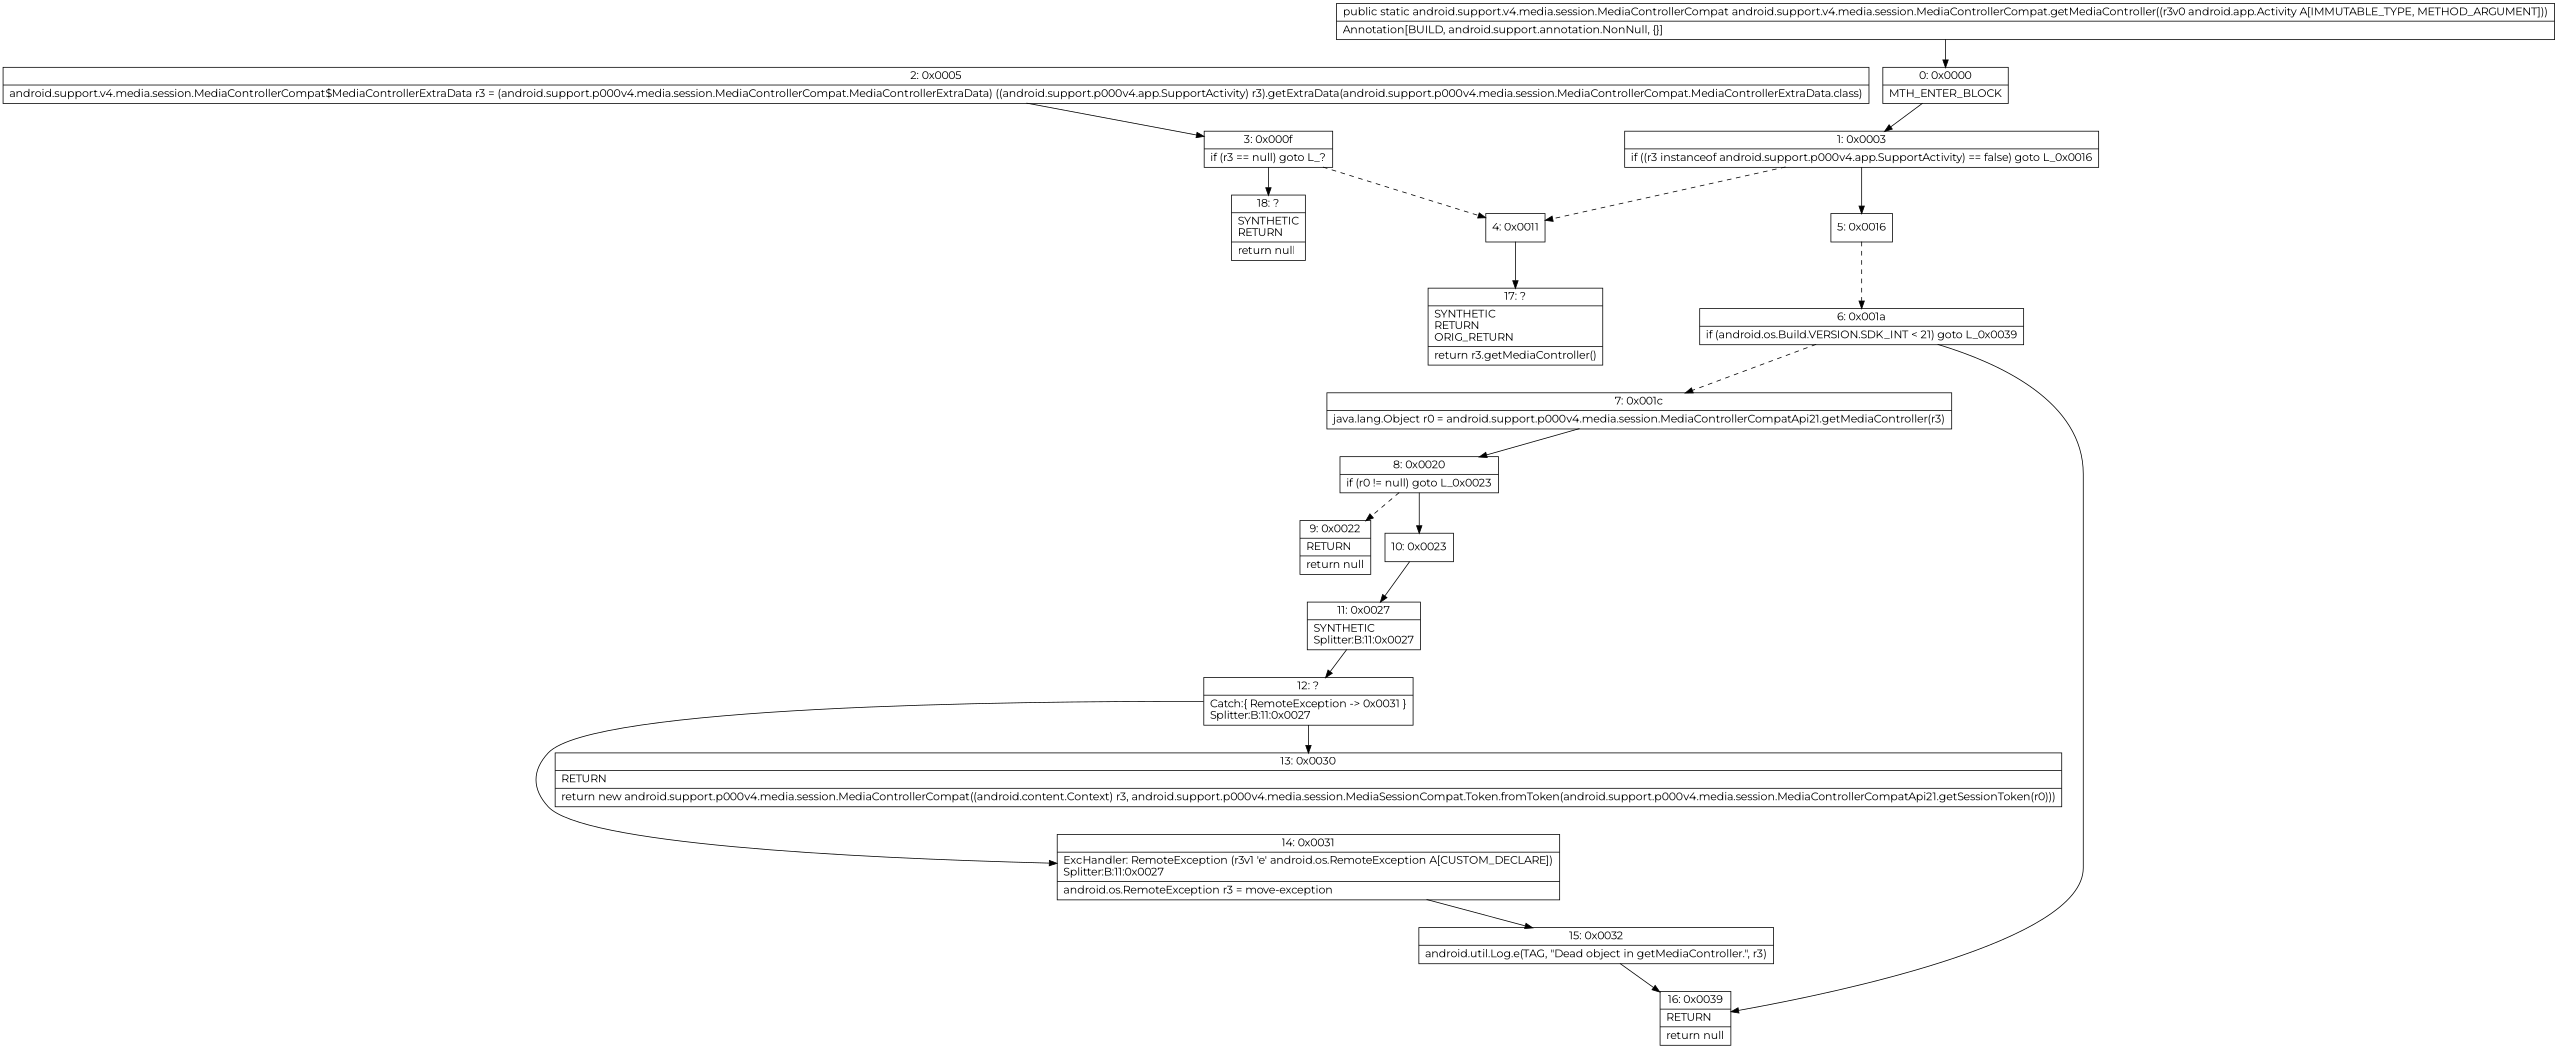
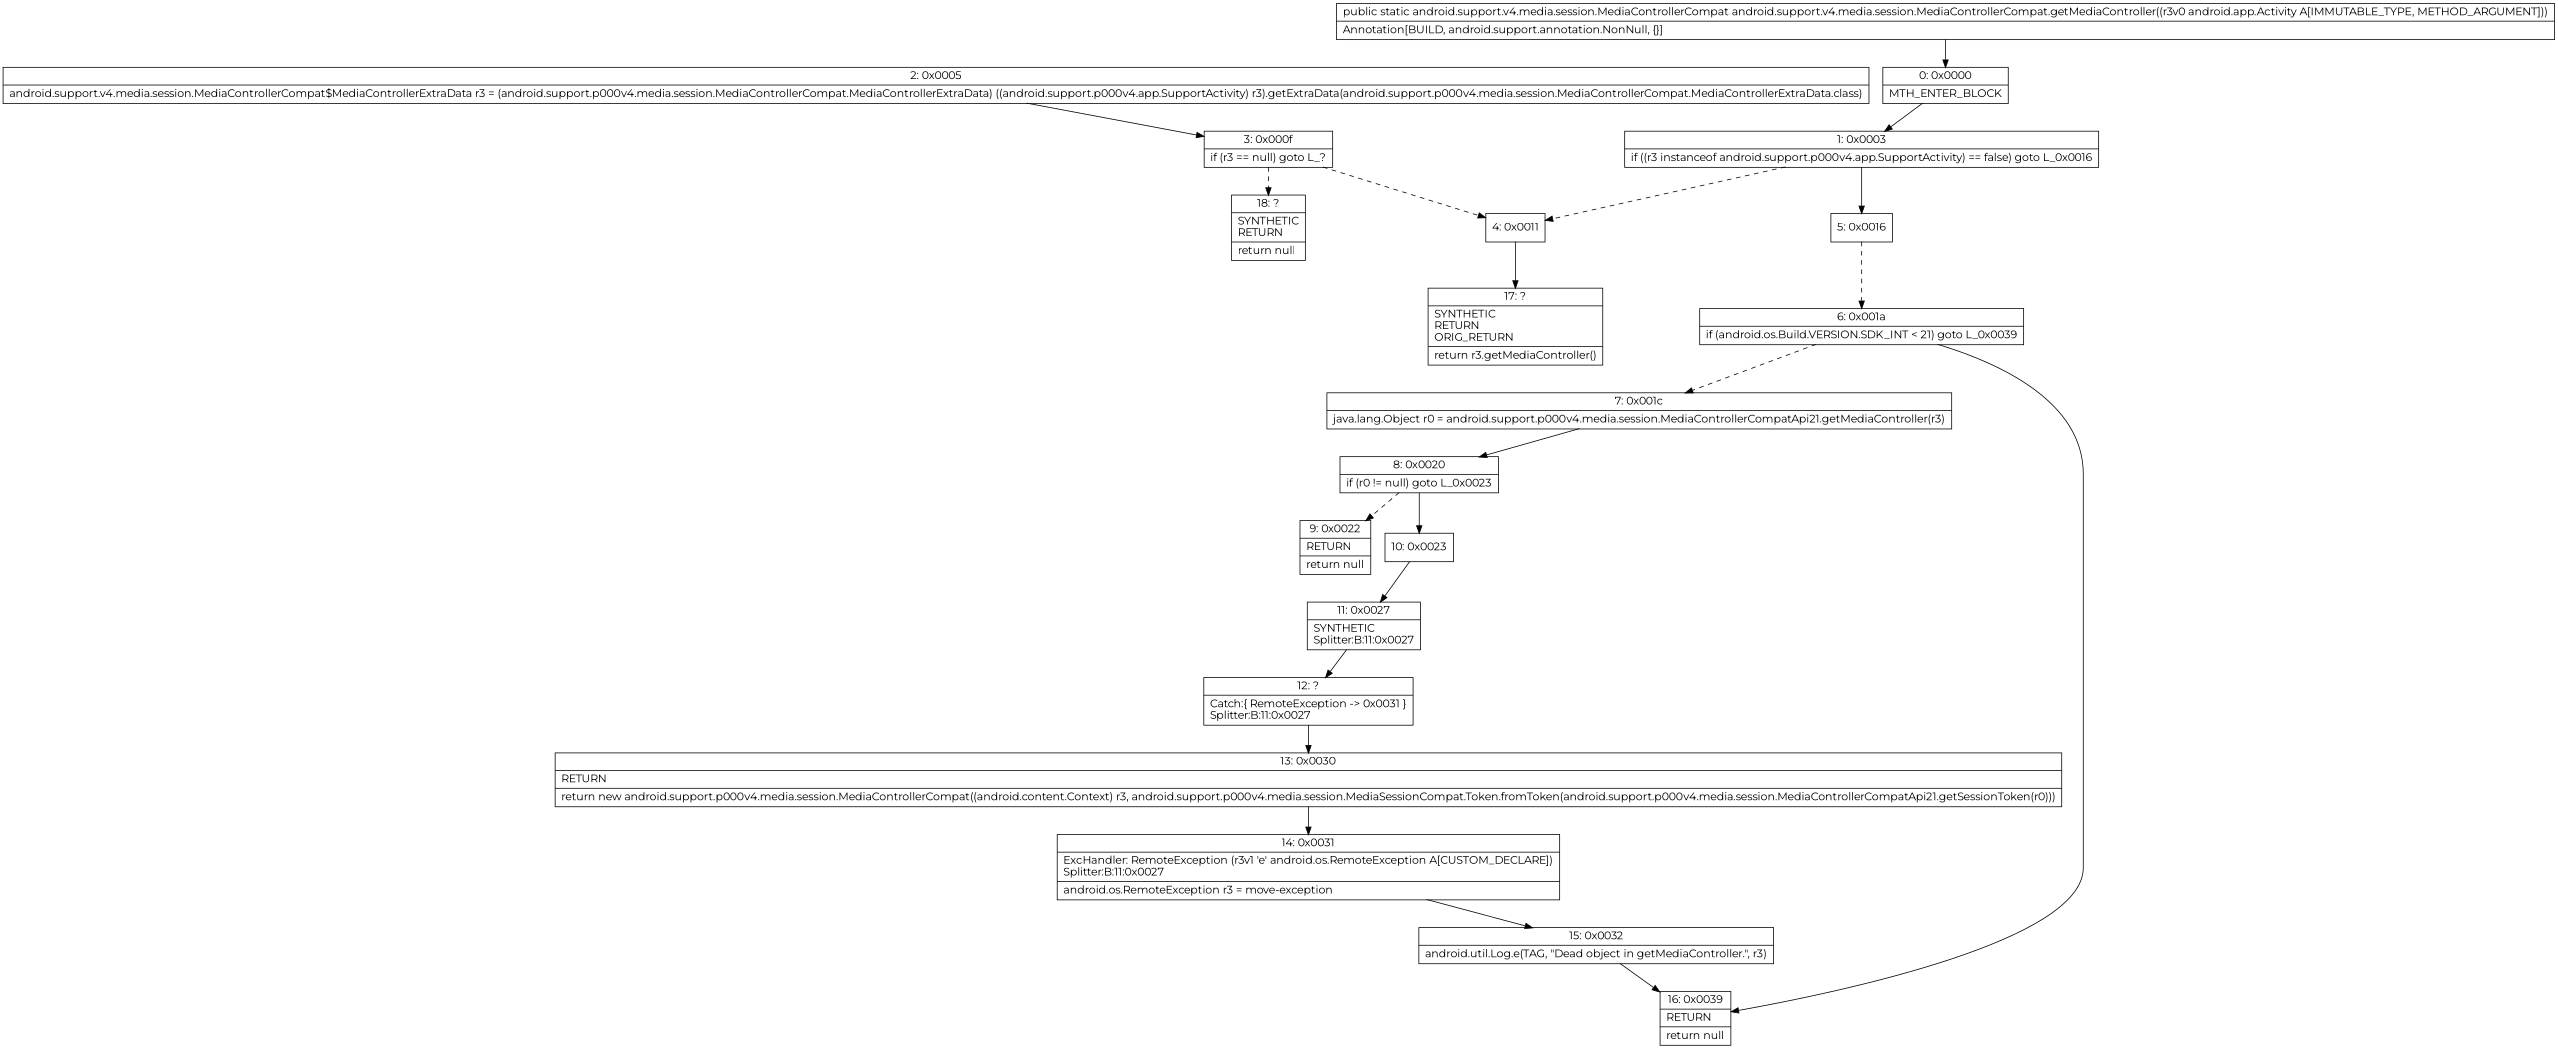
edge "3: 0x000f" -> "18: ?": style solid -> dashed
edge "12: ?" -> "14: 0x0031": now "13: 0x0030" -> "14: 0x0031"
